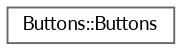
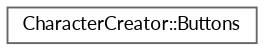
node "Buttons::Buttons": label "Buttons::Buttons" -> "CharacterCreator::Buttons"
